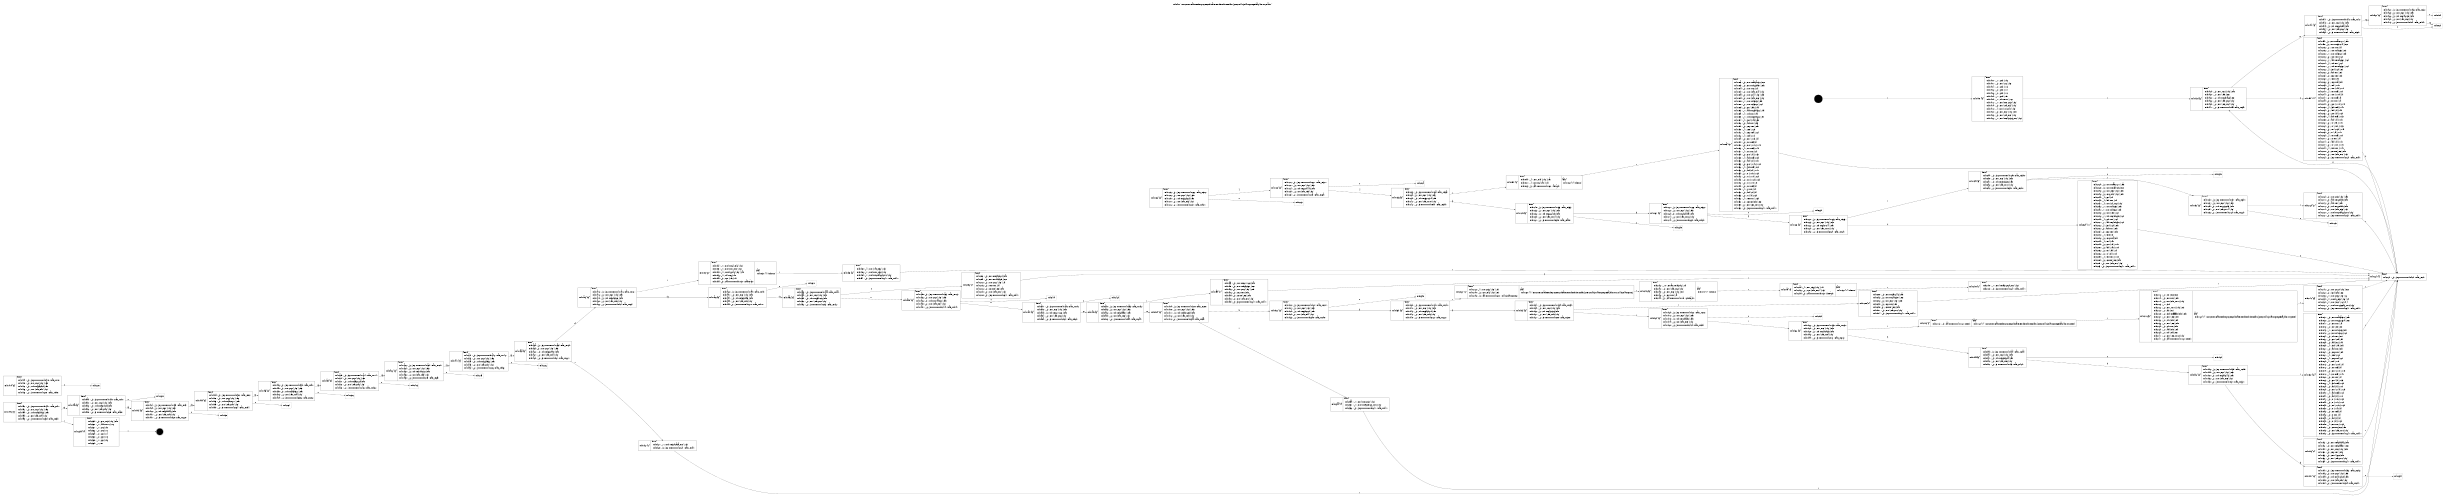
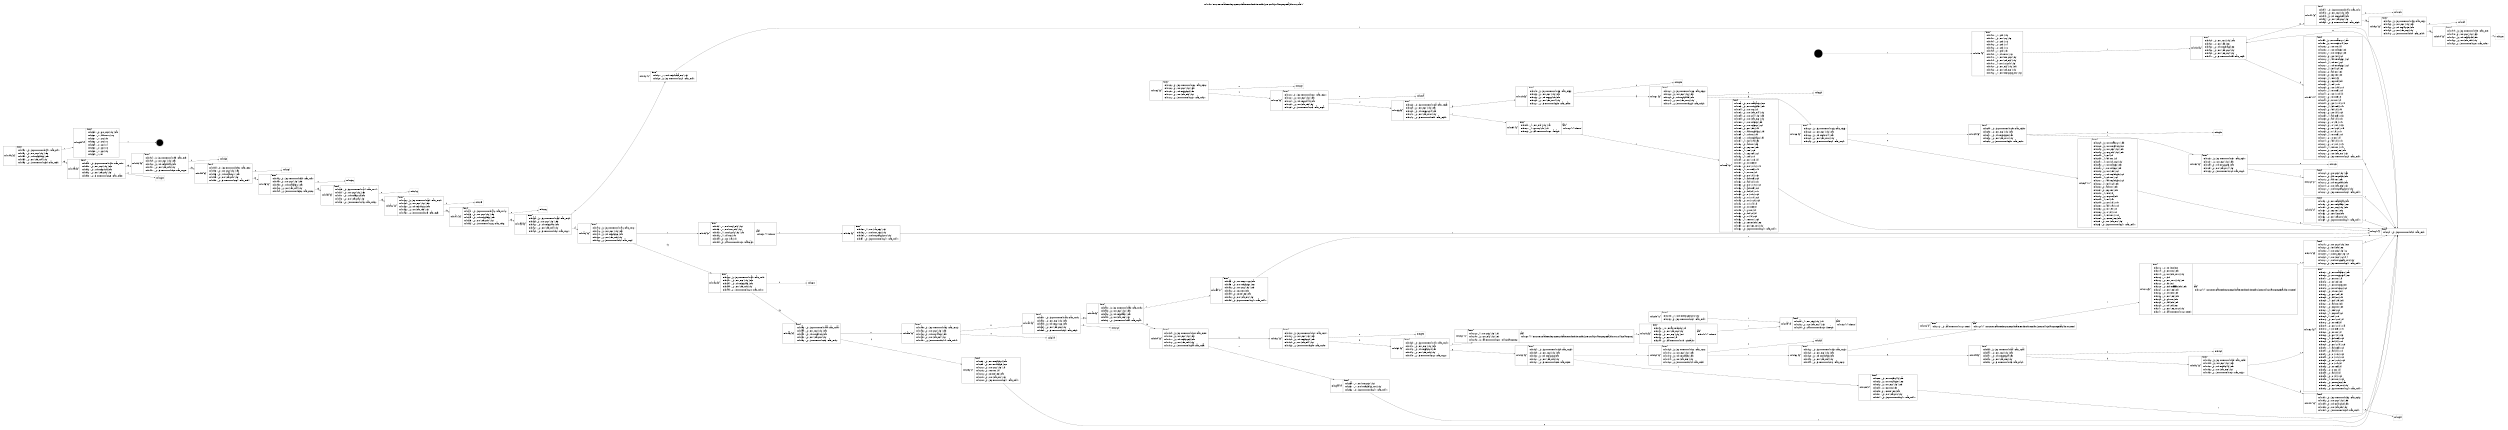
edge "0x401960 [25]" -> "0x401e2b": now "0x401960 [25]" -> "0x401979 [25]"
edge "0x4021af [15]" -> "0x4021be [12]": reversed
